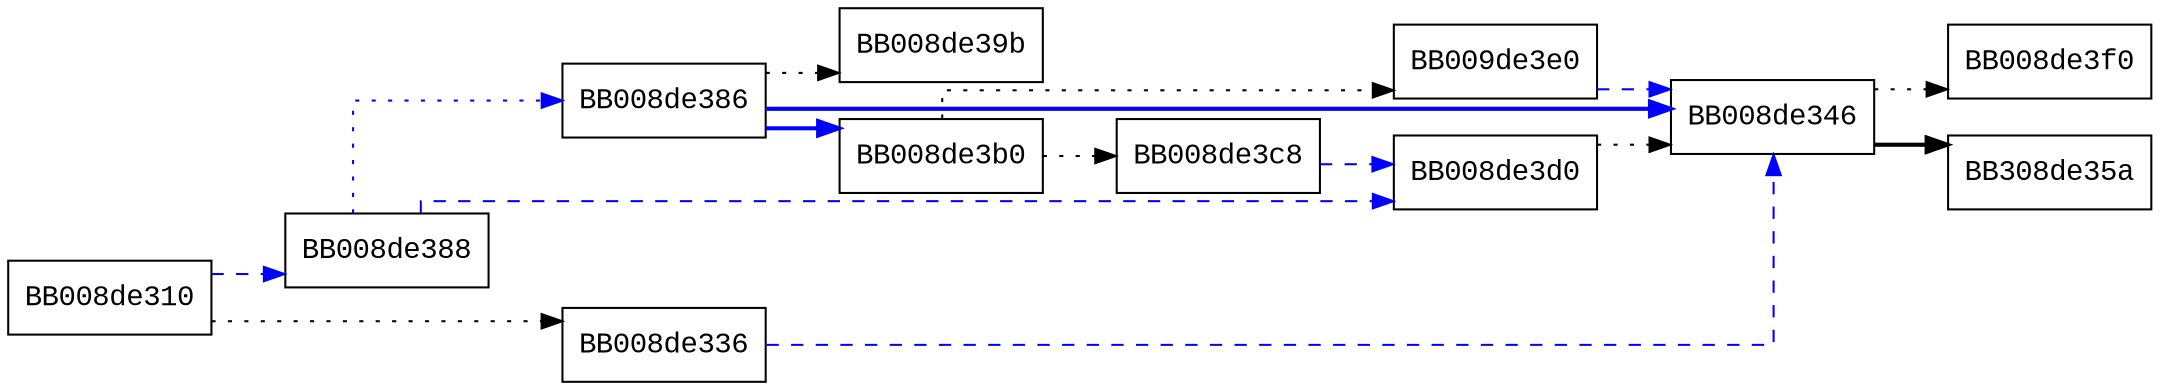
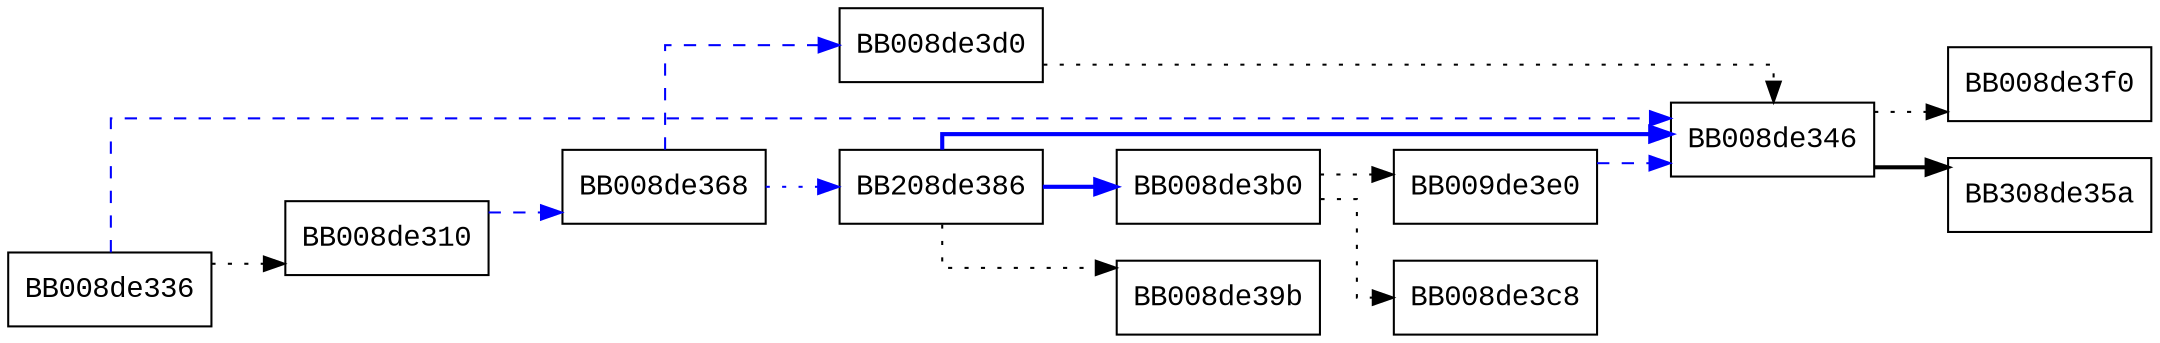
node "BB008de386": label "BB008de386" -> "BB208de386"
edge "BB008de3c8" -> "BB008de3d0": removed
node "BB008de388": label "BB008de388" -> "BB008de368"
edge "BB008de310" -> "BB008de336": reversed
